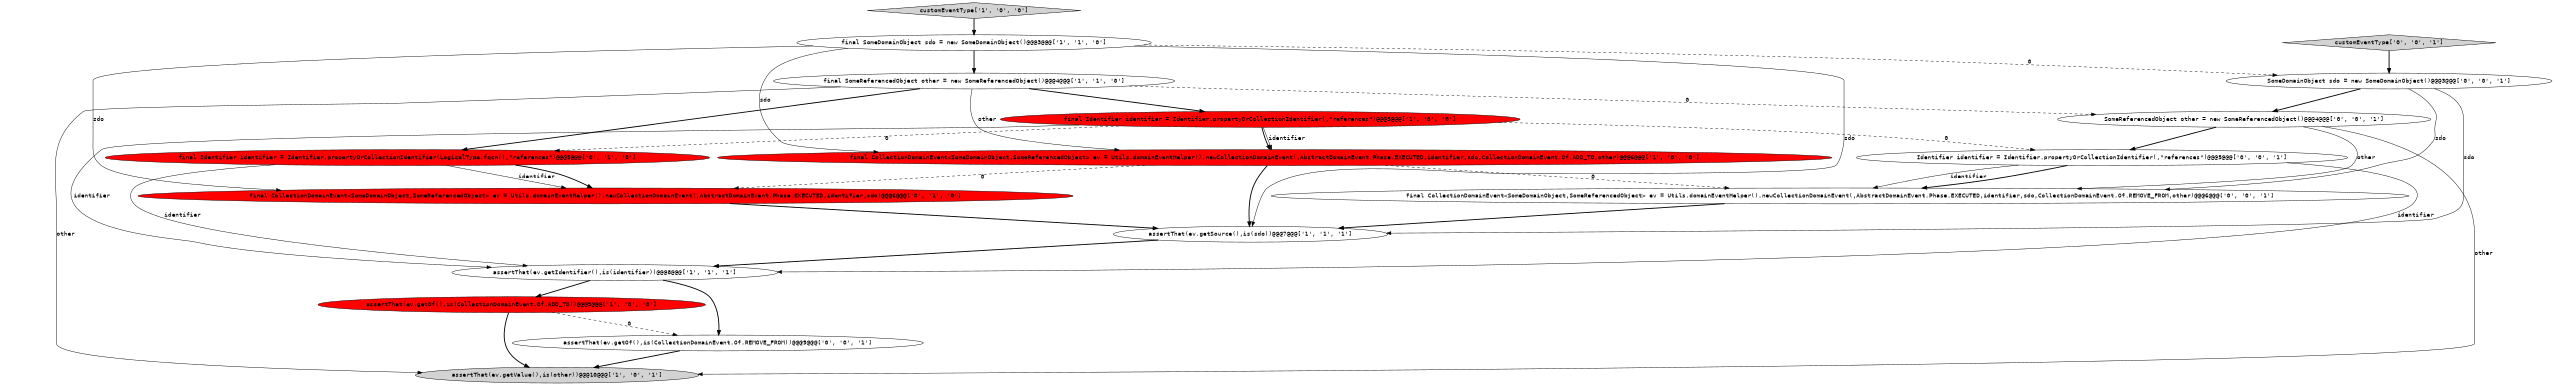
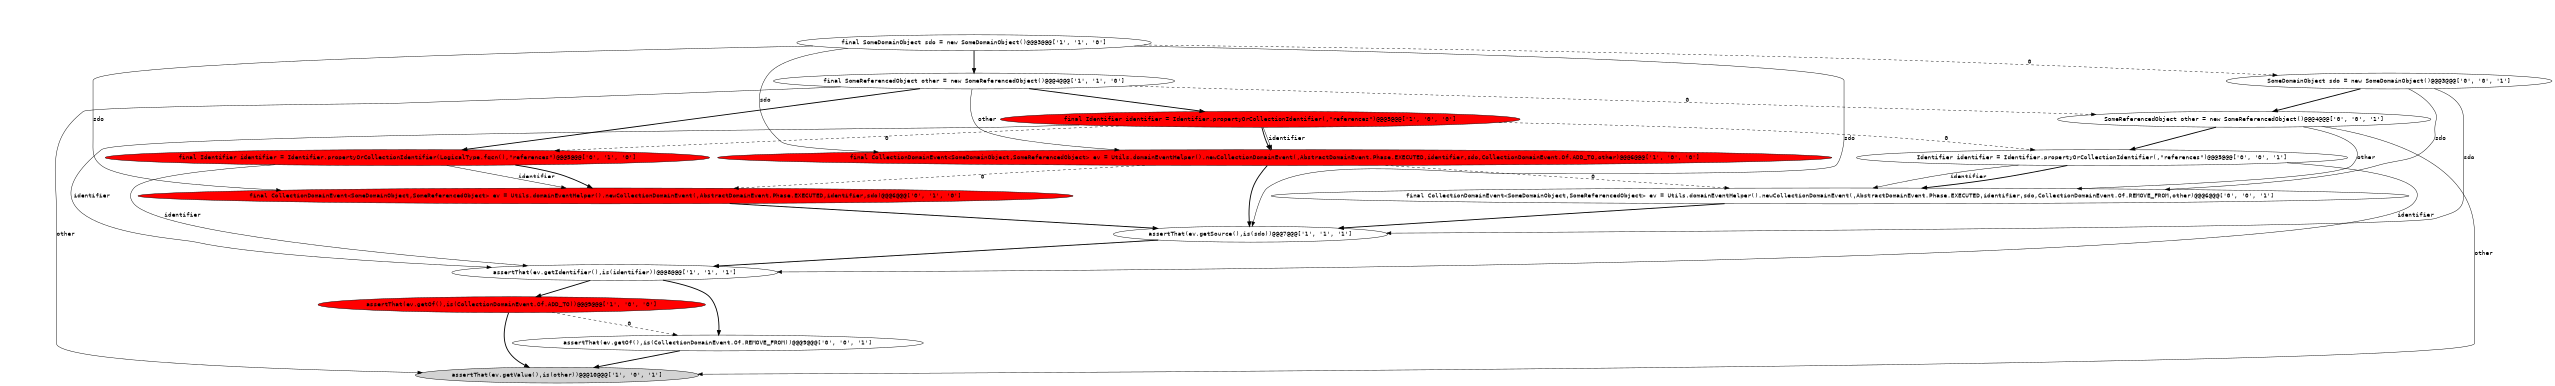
node "customEventType['1', '0', '0']": removed
node "customEventType['0', '0', '1']": removed
